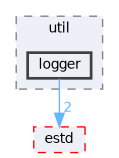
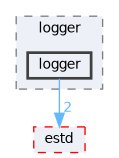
cluster "util": label "util" -> "logger"
